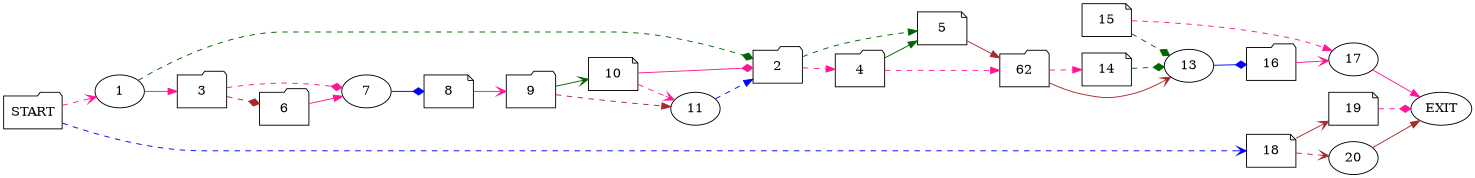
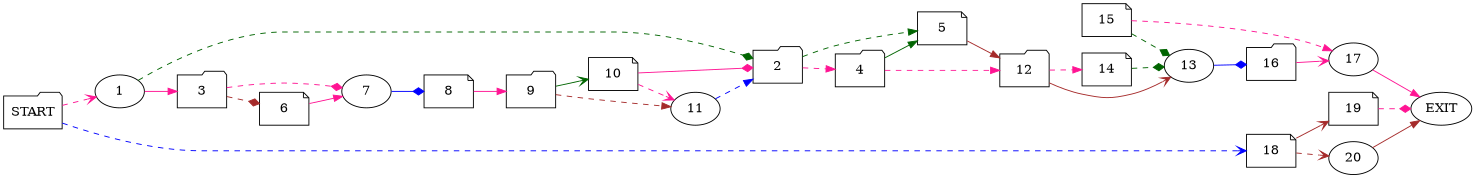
node "62": label "62" -> "12"
edge "8" -> "9": arrowhead vee -> normal
node "6": shape folder -> note
